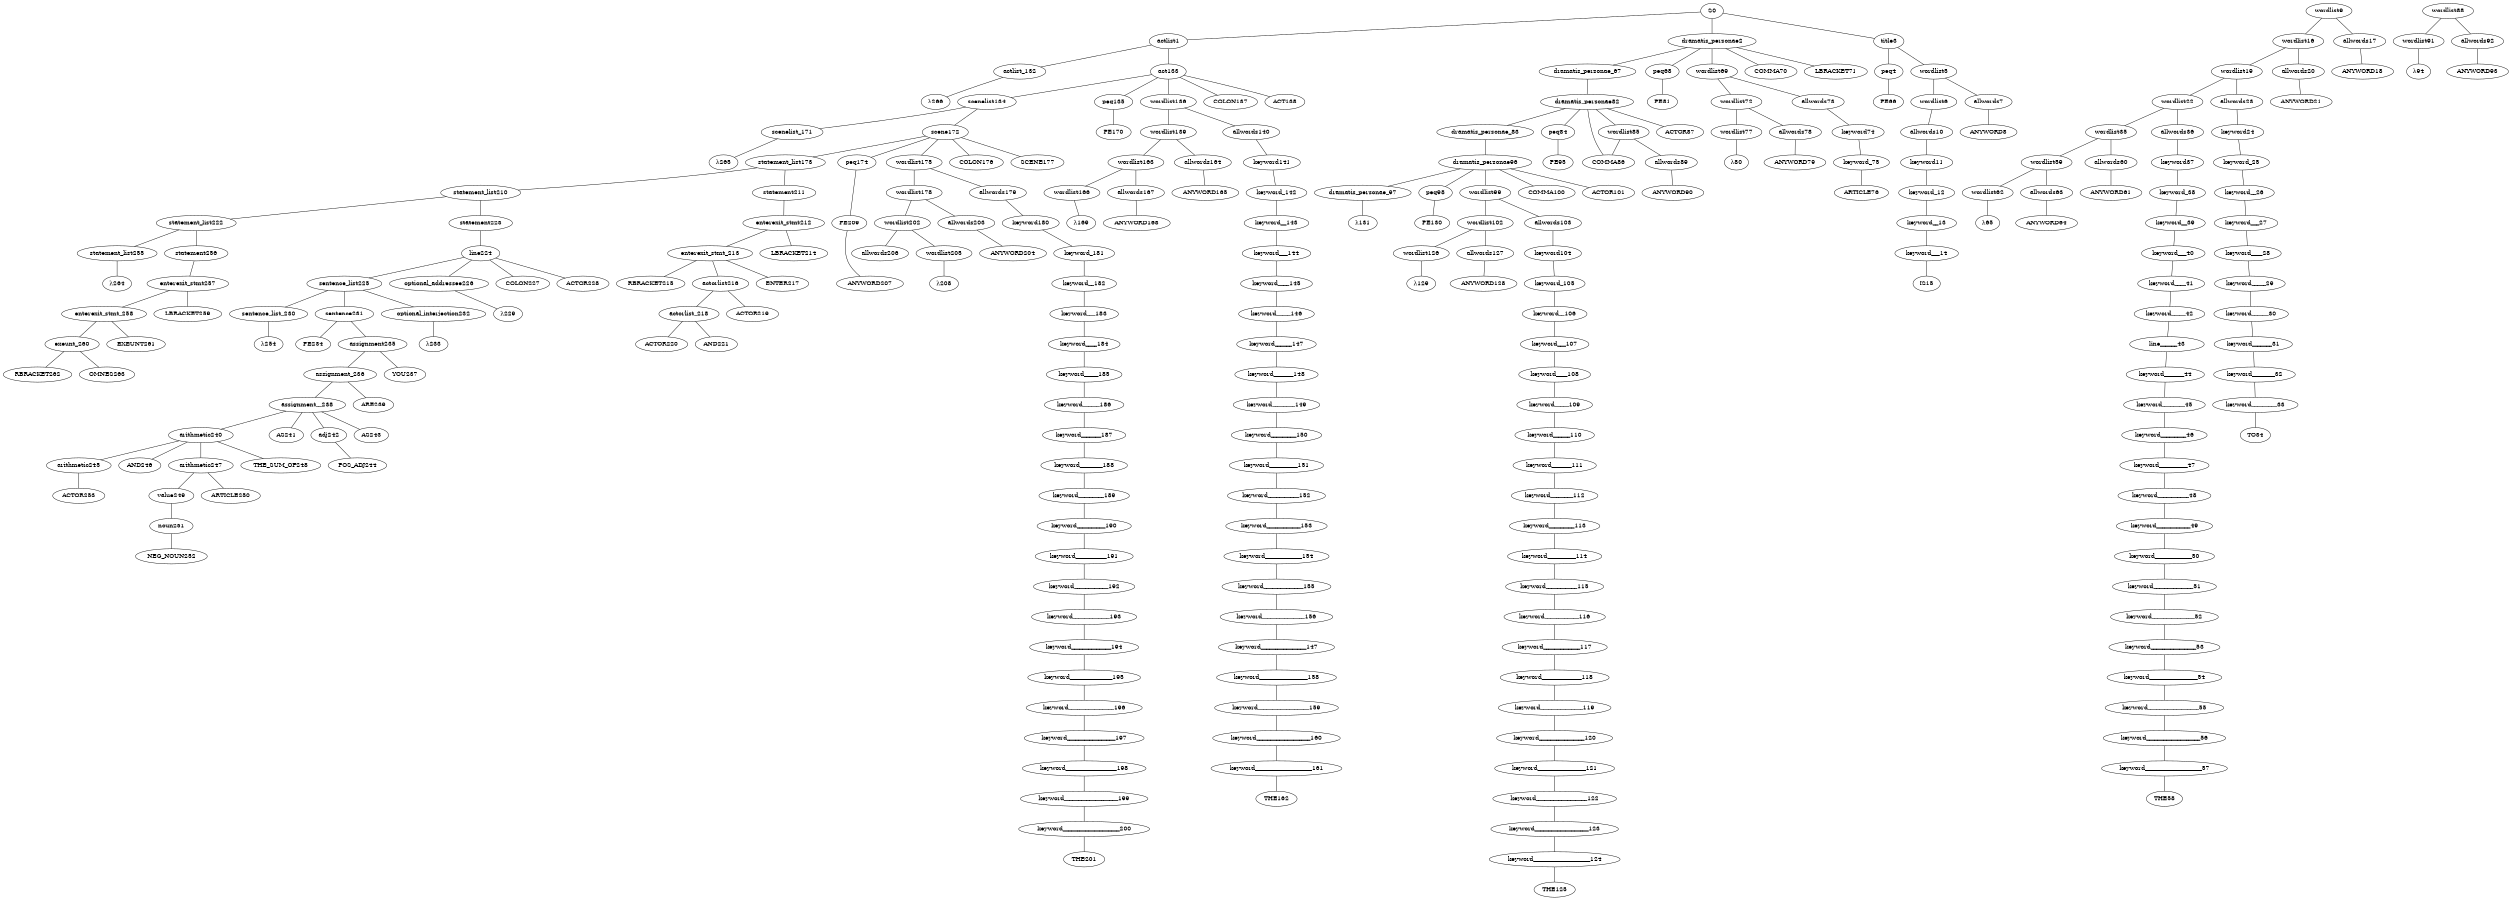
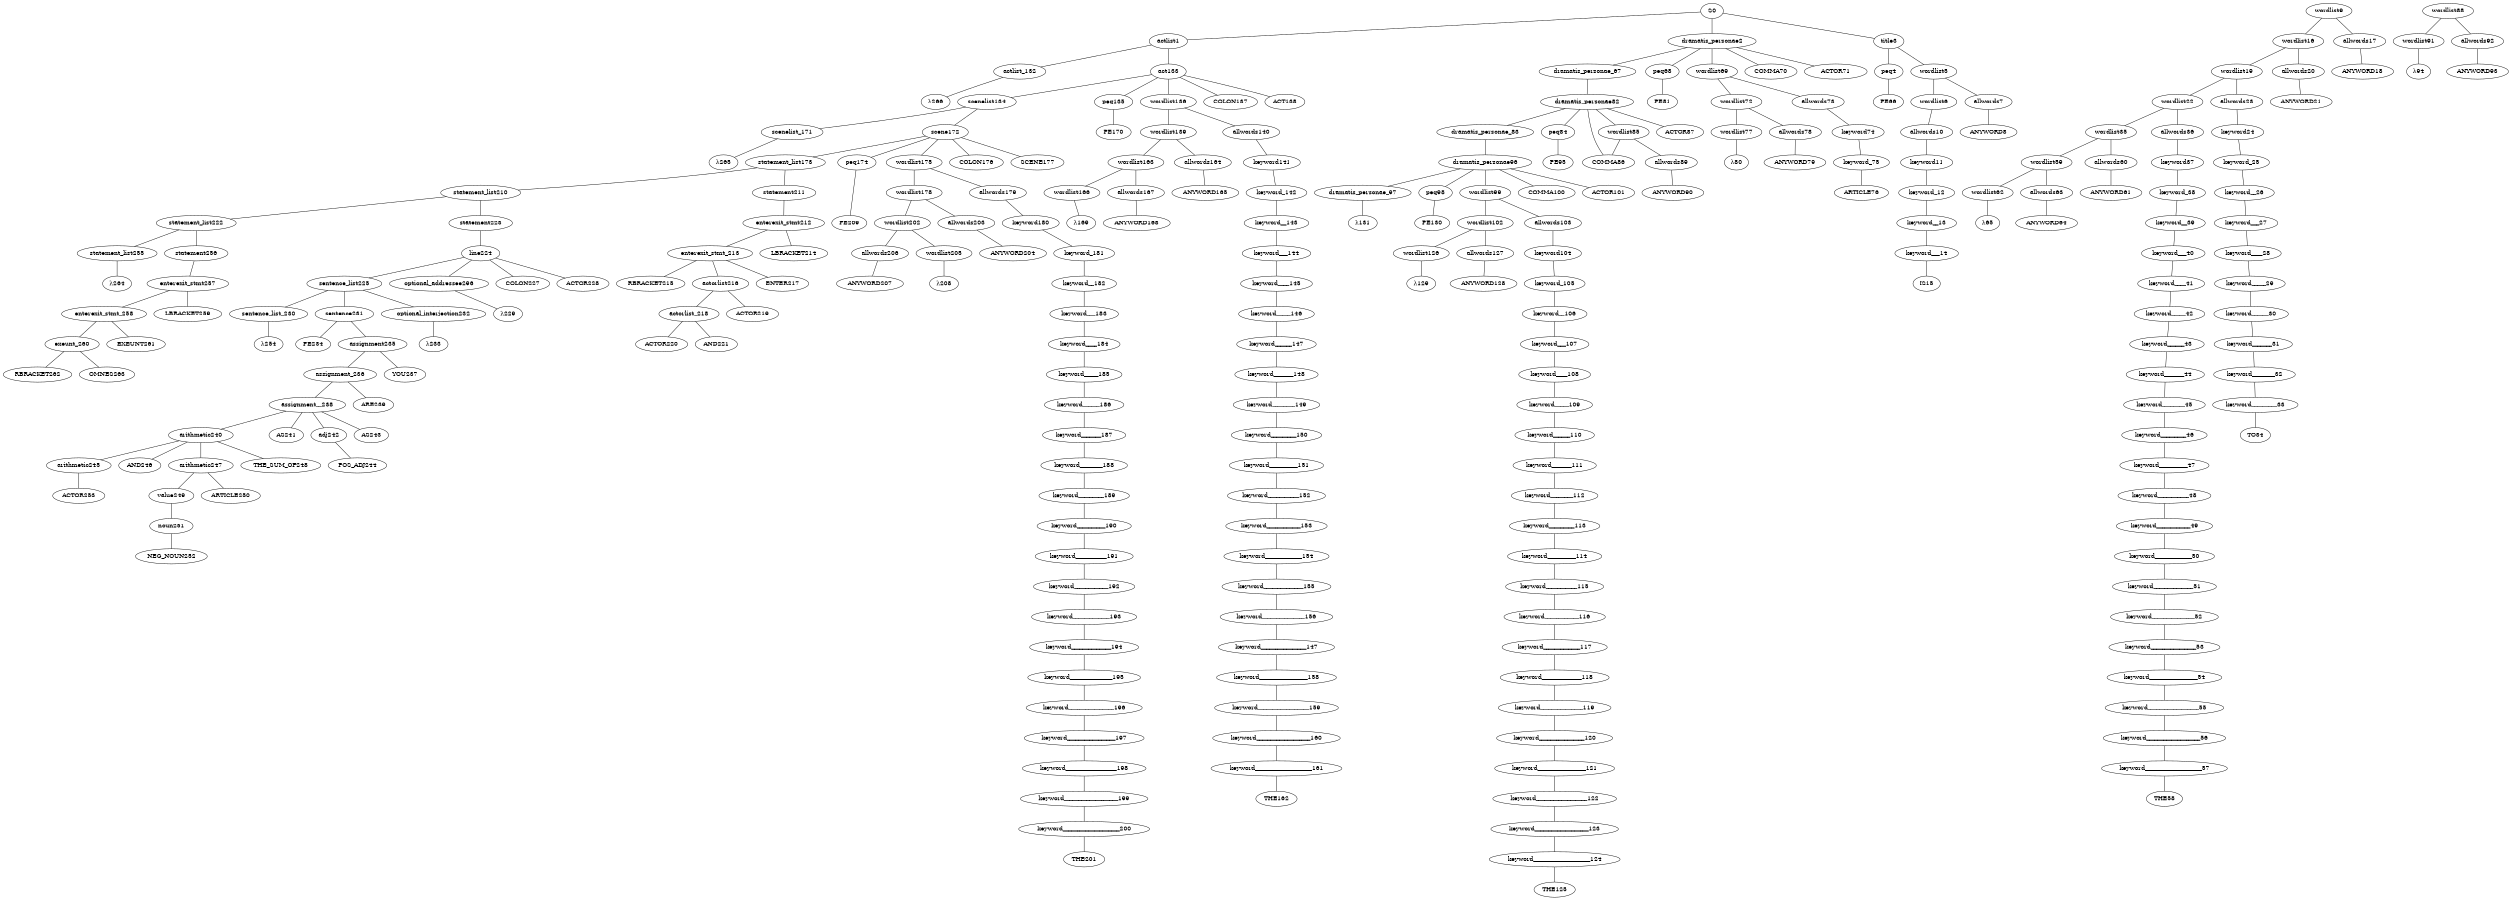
node "LBRACKET71": label "LBRACKET71" -> "ACTOR71"
edge "PE209" -- "ANYWORD207": now "allwords206" -- "ANYWORD207"
node "optional_addressee226": label "optional_addressee226" -> "optional_addressee296"
node "line______43": label "line______43" -> "keyword______43"
